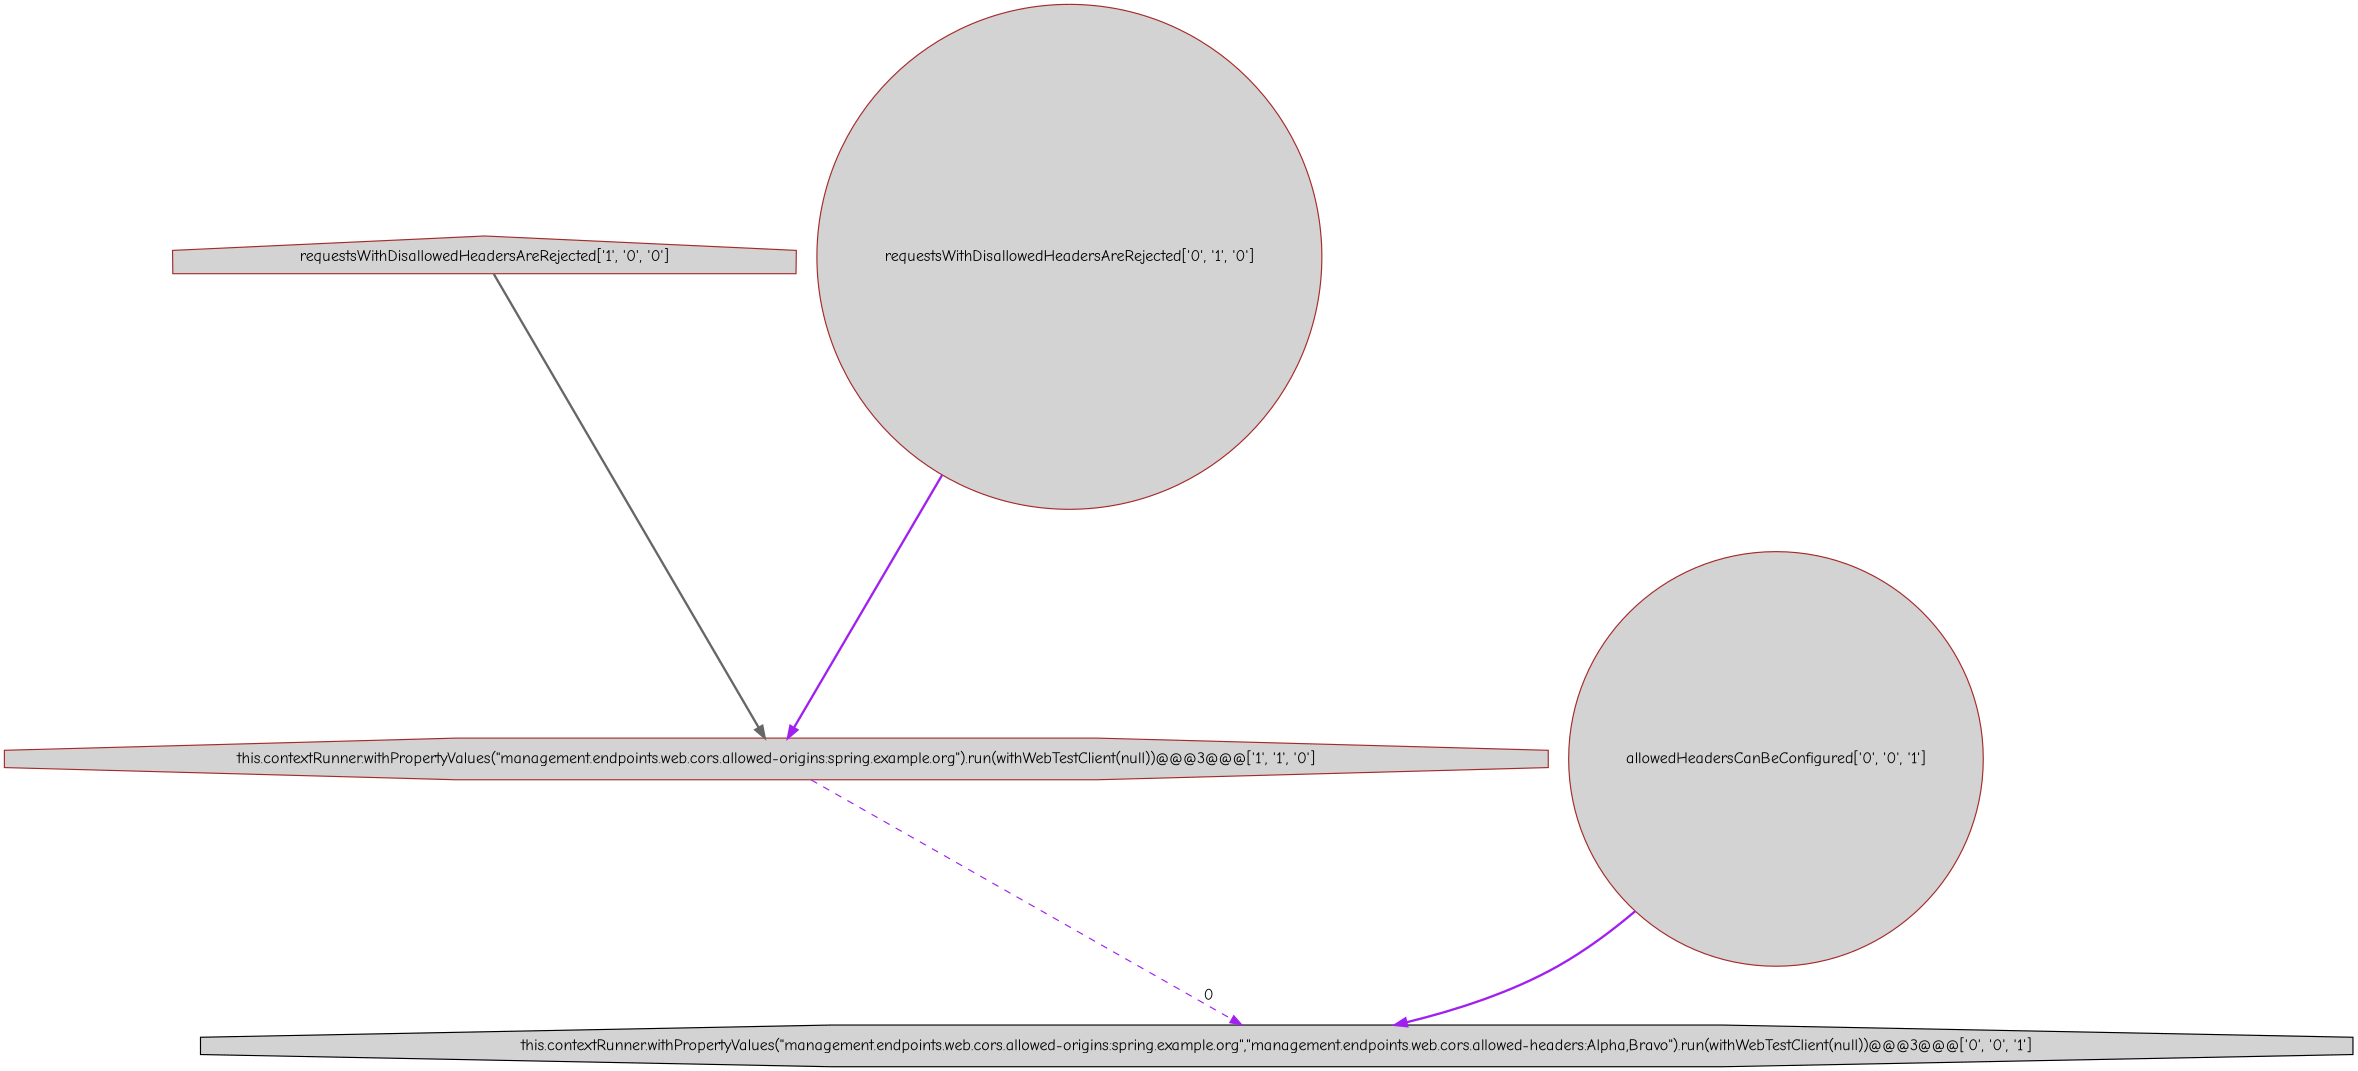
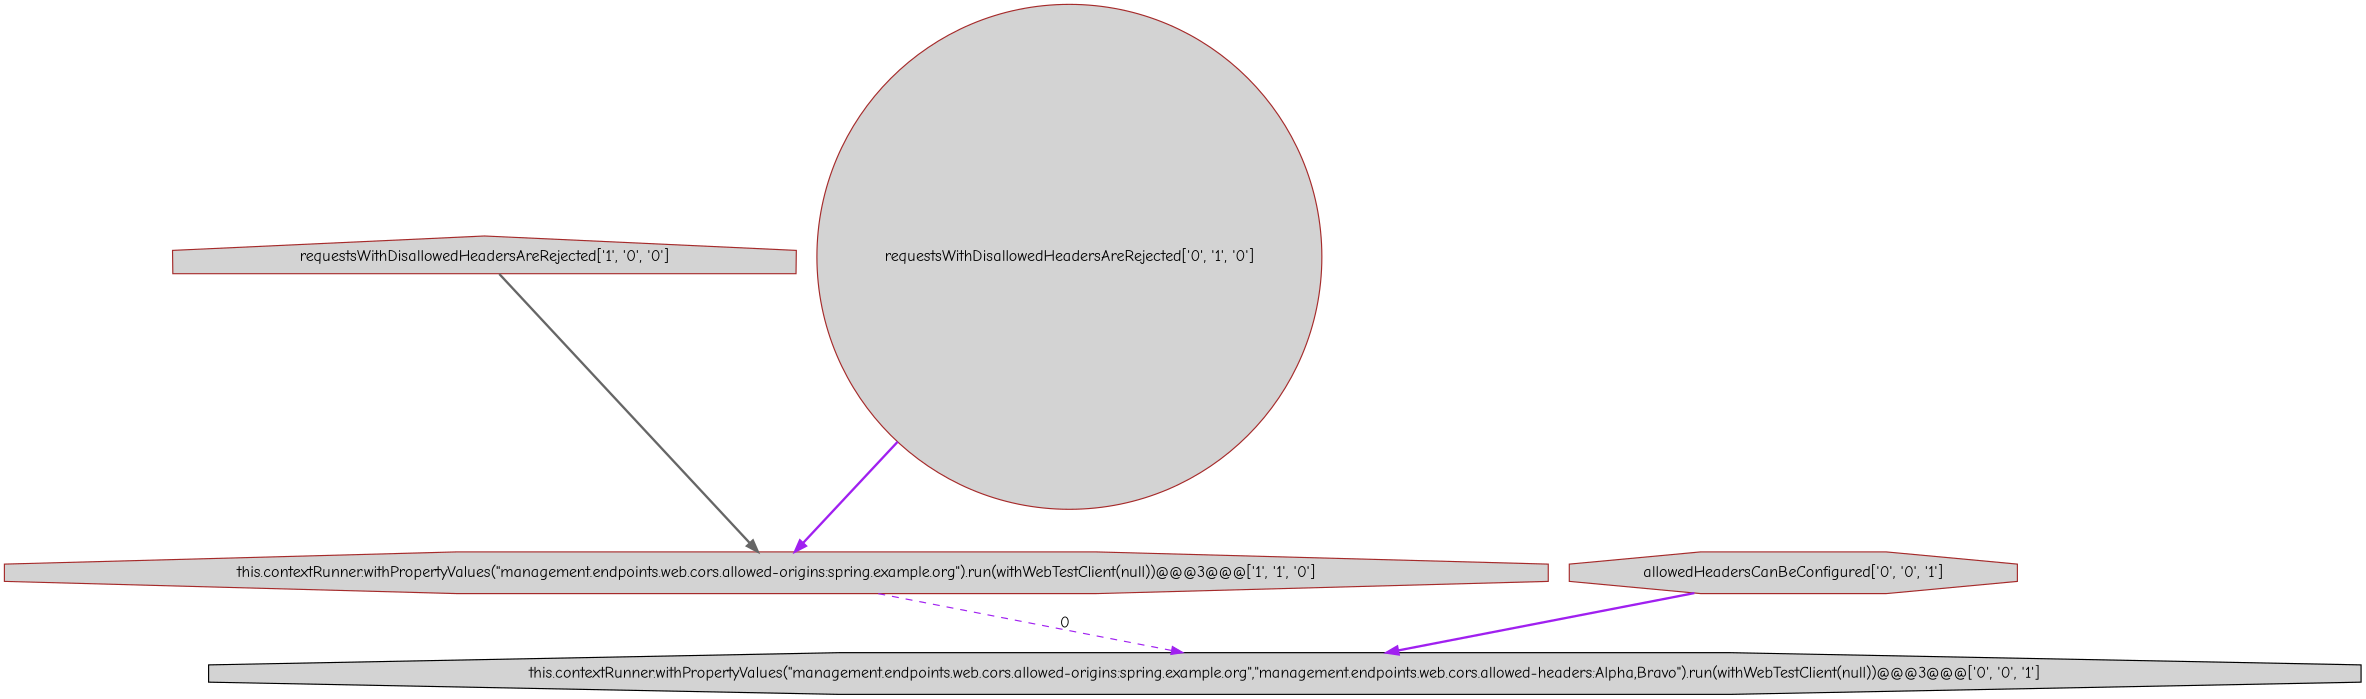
node "allowedHeadersCanBeConfigured['0', '0', '1']": shape circle -> octagon
